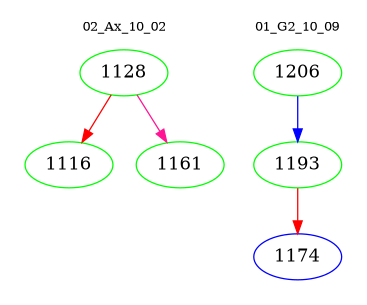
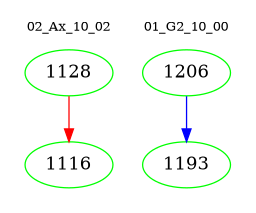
cluster "01_G2_10_09": label "01_G2_10_09" -> "01_G2_10_00"
node "1161": removed
node "1174": removed
